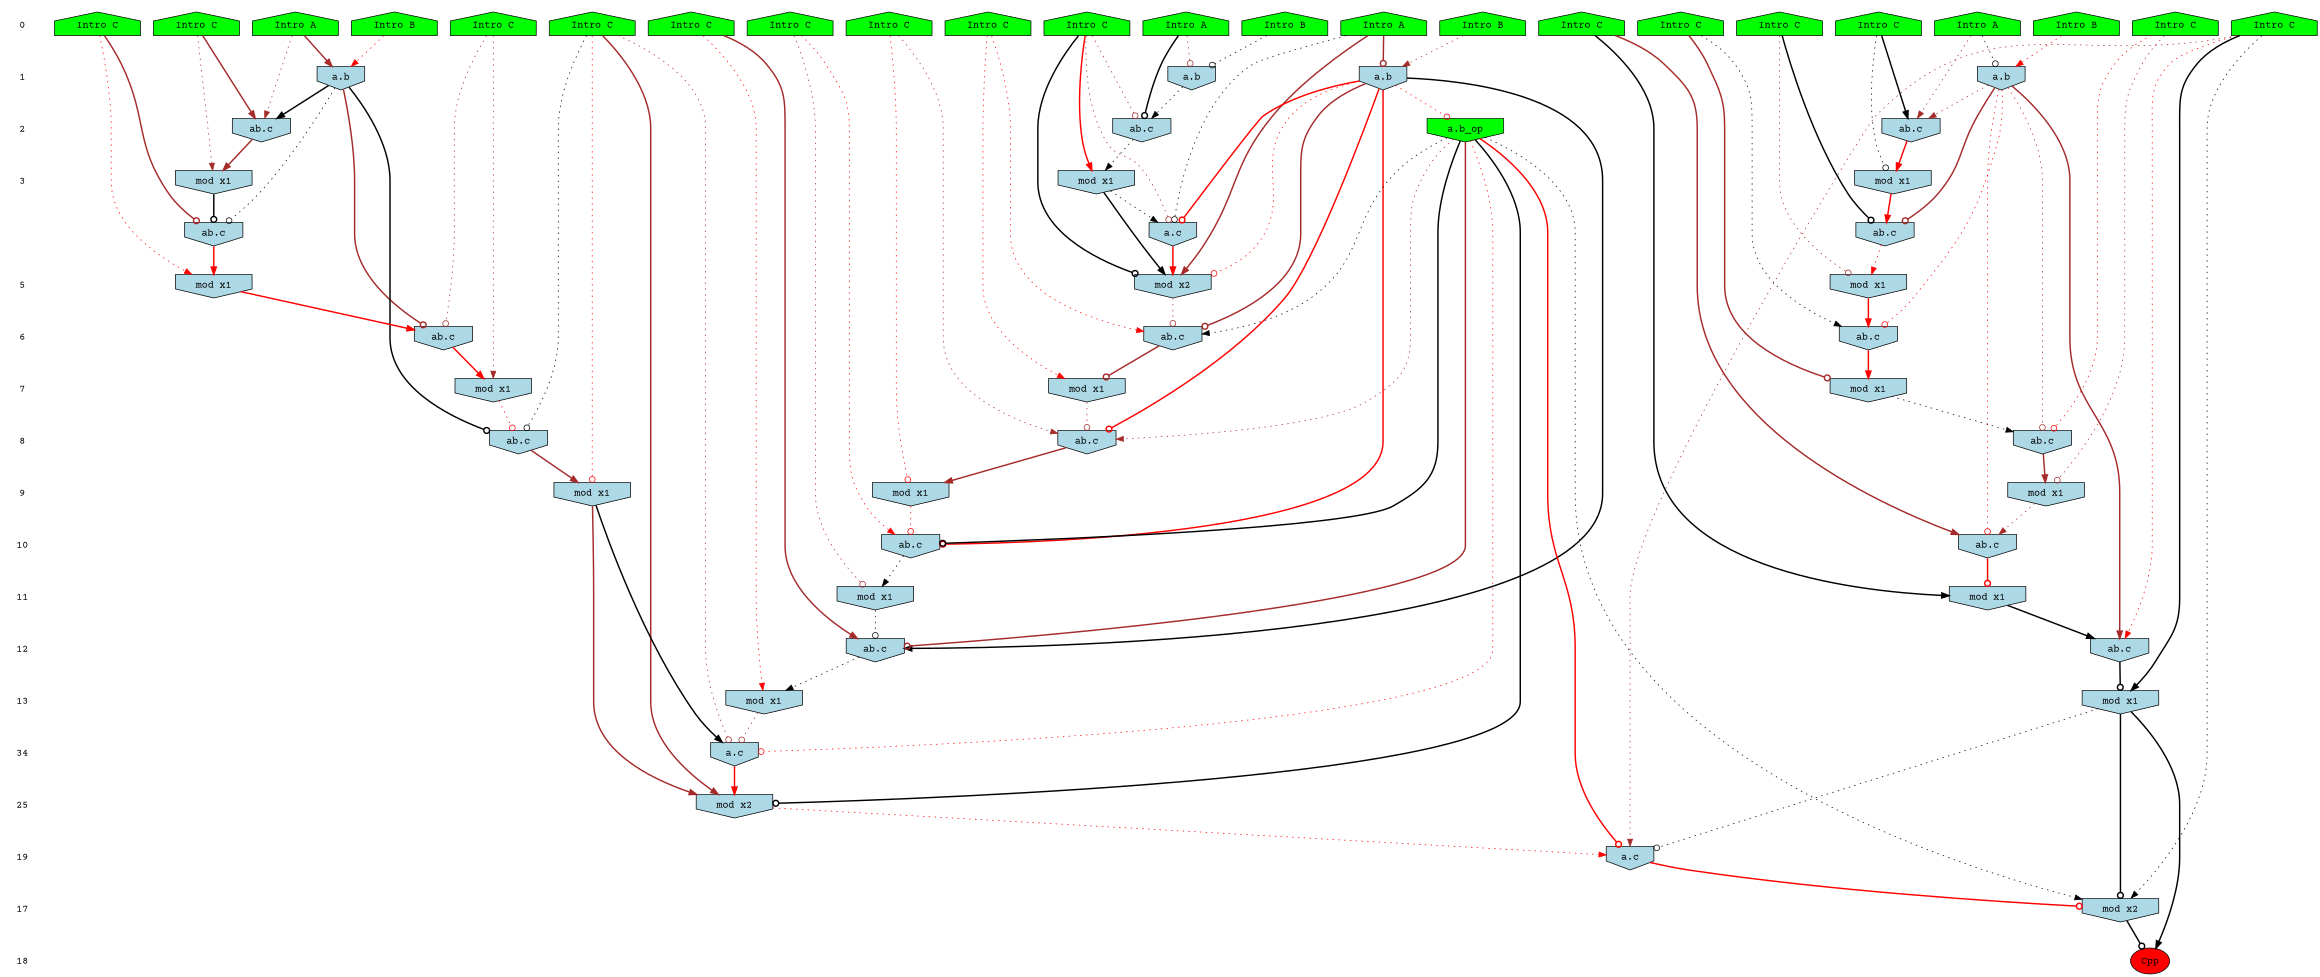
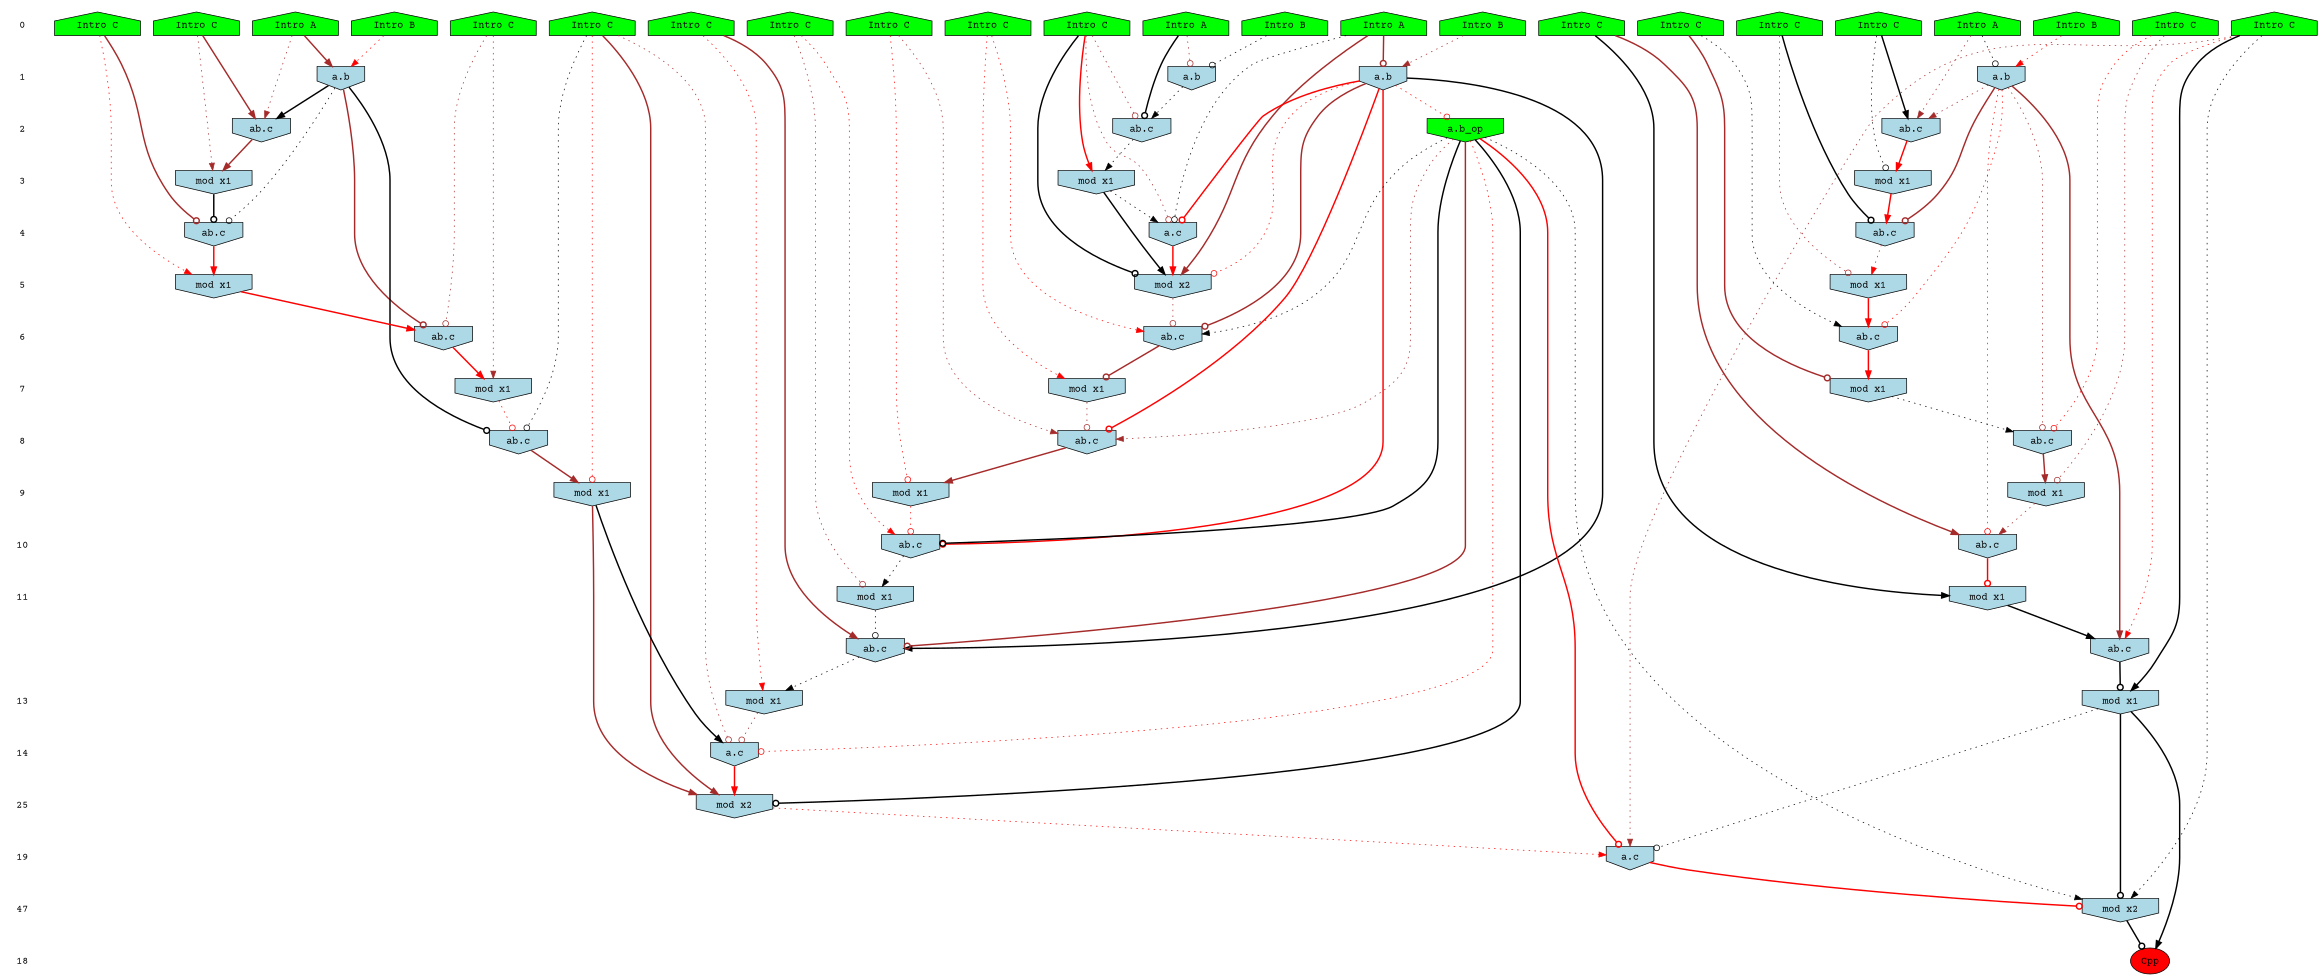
node "4": added
node "12": removed
node "34": label "34" -> "14"
node "17": label "17" -> "47"
